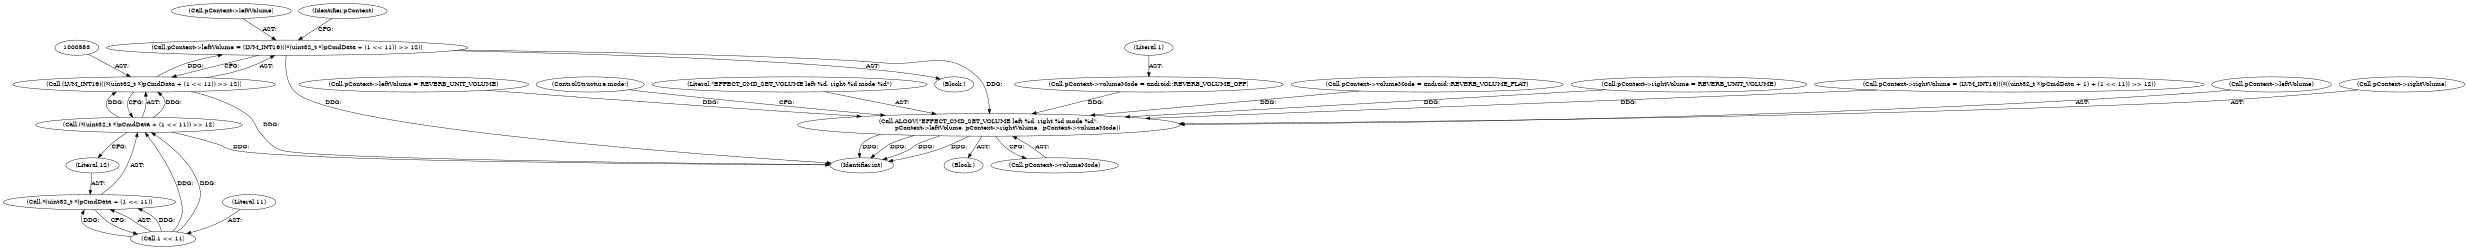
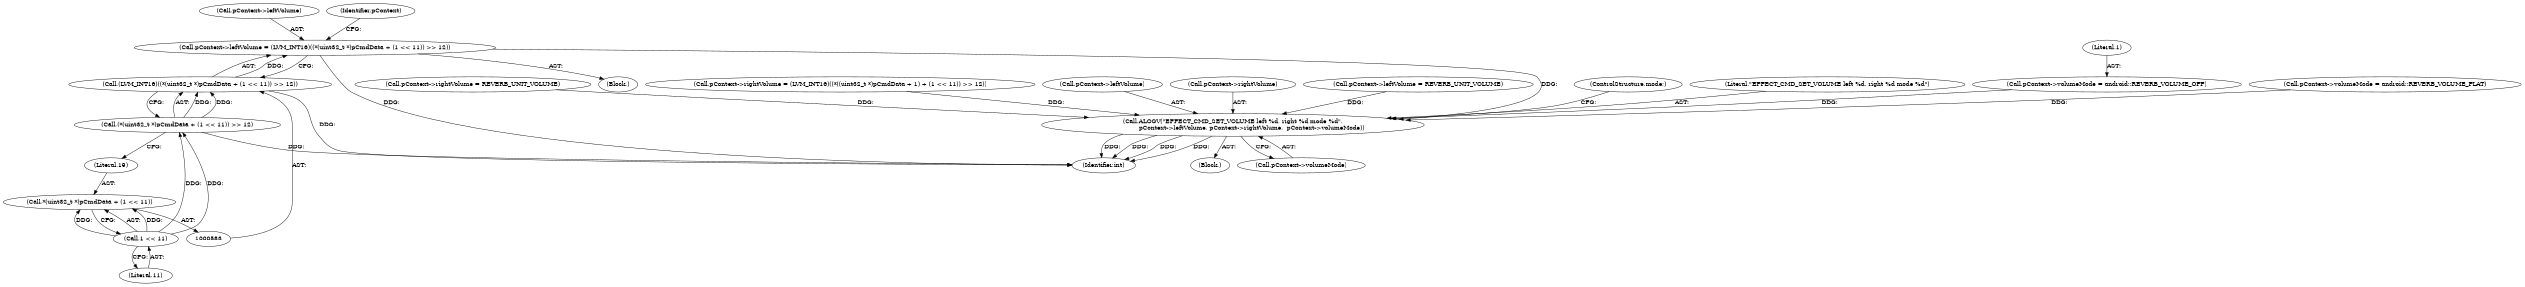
node "(Literal,12)": label "(Literal,12)" -> "(Literal,19)"
edge "(Call,*(uint32_t *)pCmdData + (1 << 11))" -> "(Call,(*(uint32_t *)pCmdData + (1 << 11)) >> 12)": now "(Call,*(uint32_t *)pCmdData + (1 << 11))" -> "1000583"
edge "(Call,1 << 11)" -> "(Literal,11)": added, label "CFG:"
